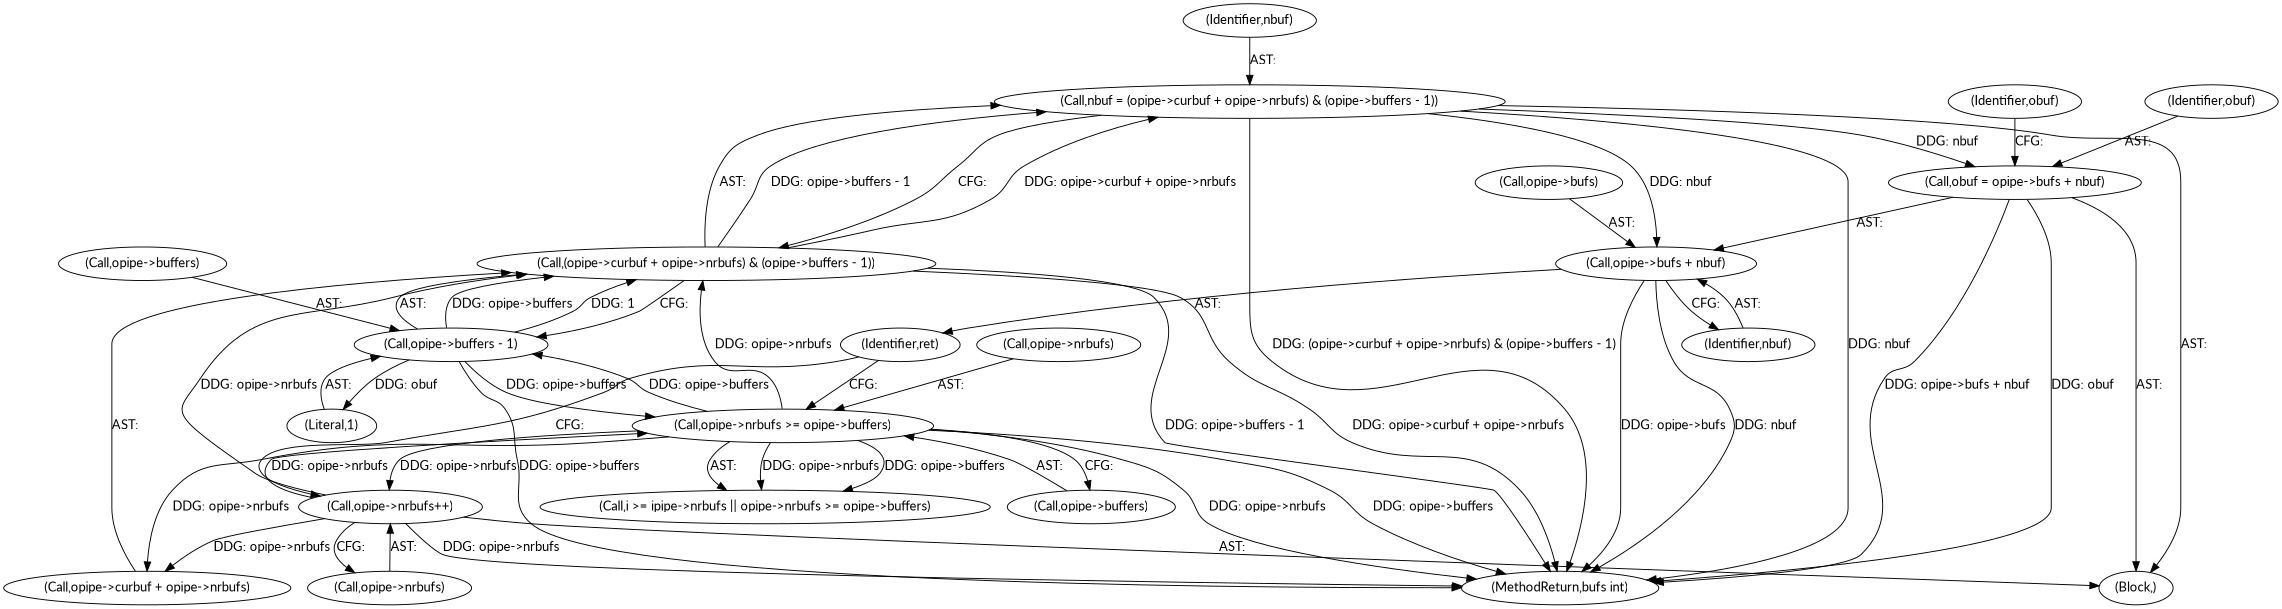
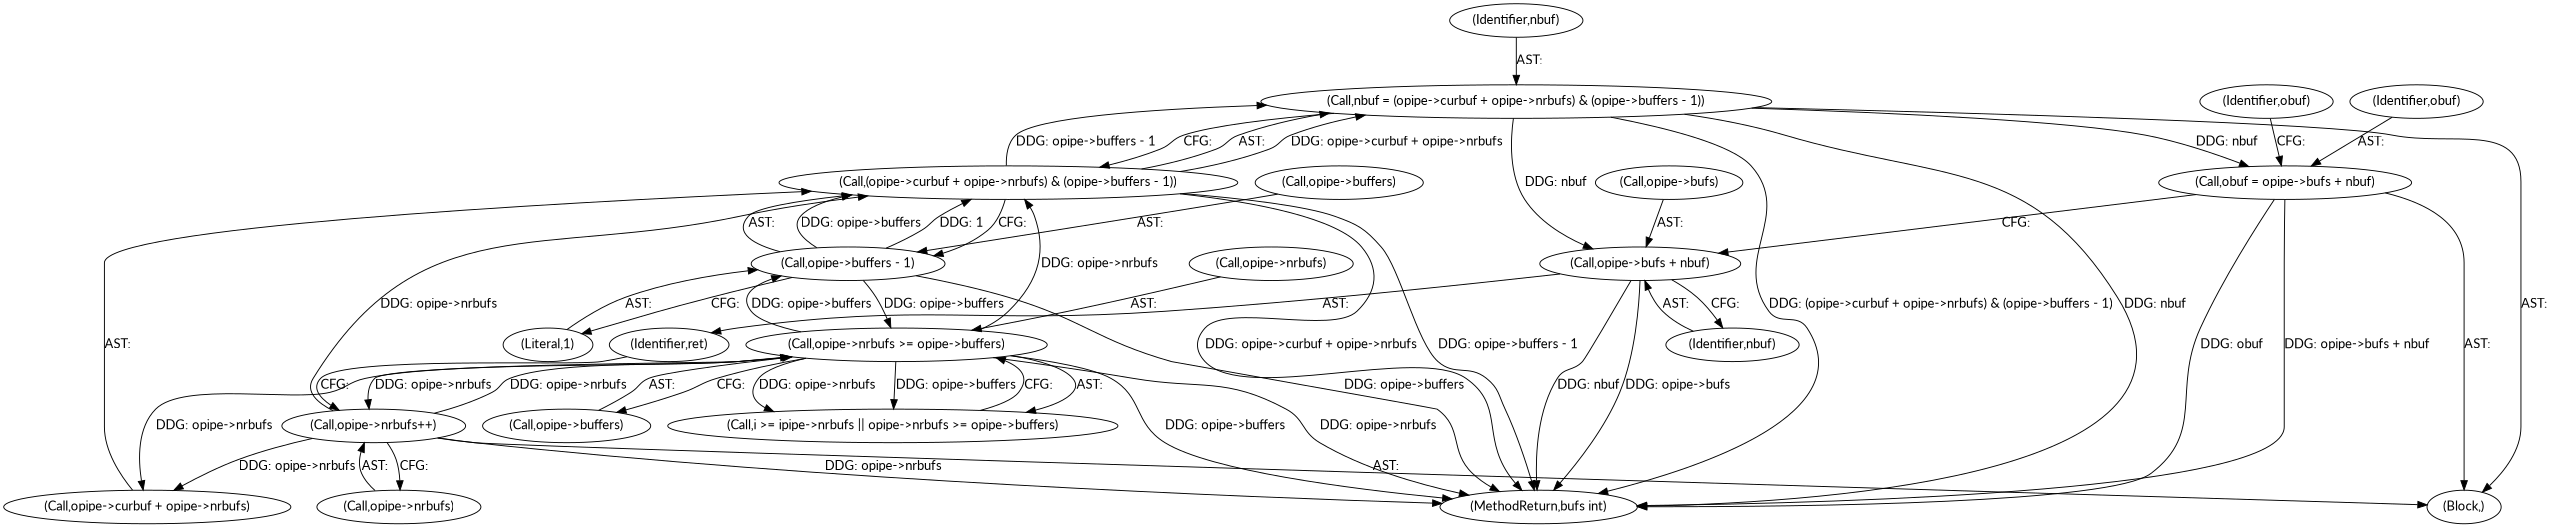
edge "(Call,obuf = opipe->bufs + nbuf)" -> "(Call,opipe->bufs + nbuf)": label "AST: " -> "CFG: "
edge "(Identifier,ret)" -> "(Call,opipe->nrbufs >= opipe->buffers)": now "(Call,i >= ipipe->nrbufs || opipe->nrbufs >= opipe->buffers)" -> "(Call,opipe->nrbufs >= opipe->buffers)"
edge "(Call,opipe->buffers - 1)" -> "(Literal,1)": label "DDG: obuf" -> "CFG: "
